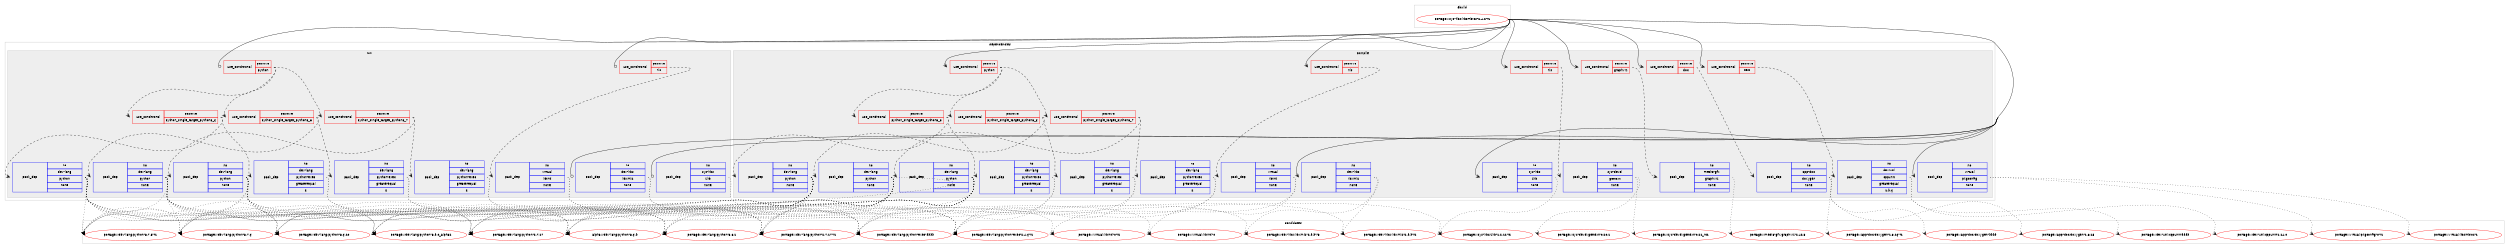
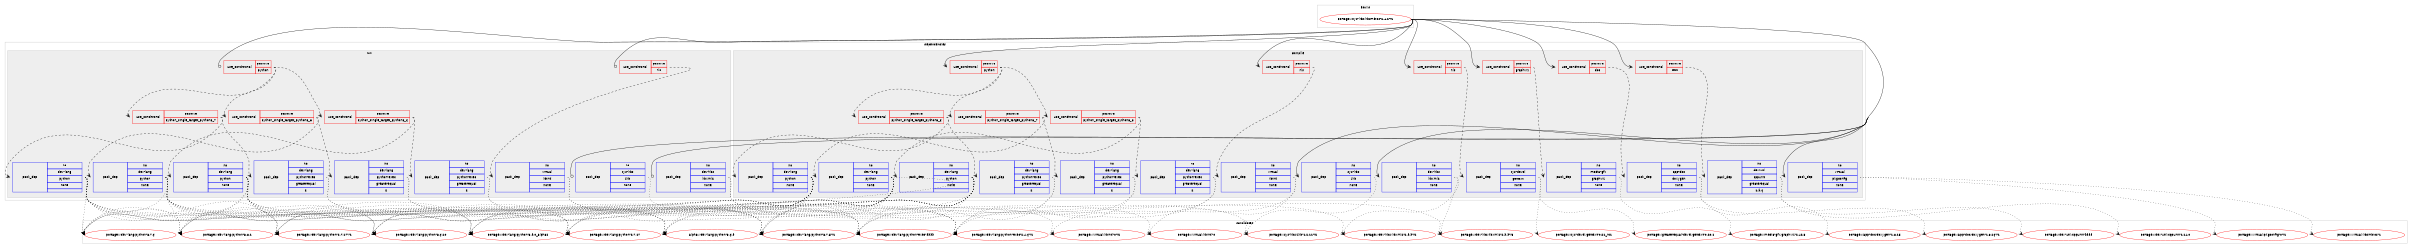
node "portage://sys-devel/gettext-0.20.1": label "portage://sys-devel/gettext-0.20.1" -> "portage://greaterequal-devel/gettext-0.20.1"
node "portage://app-doc/doxygen-9999": removed
